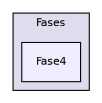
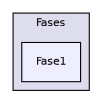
node "Fase4": label "Fase4" -> "Fase1"
